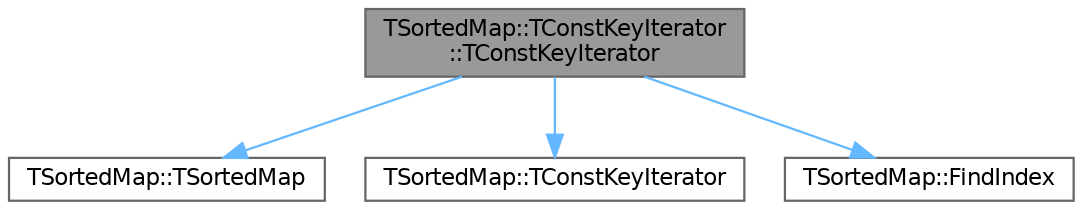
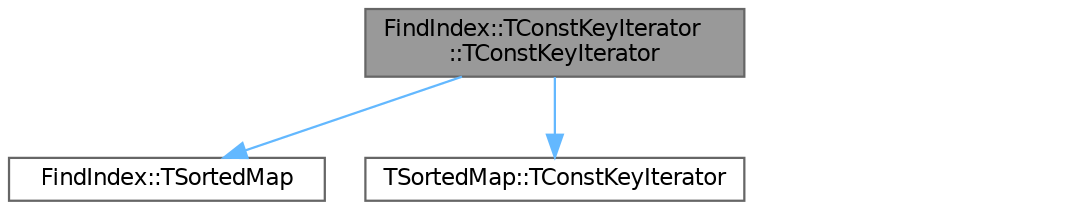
node "TSortedMap::TConstKeyIterator ::TConstKeyIterator": label "TSortedMap::TConstKeyIterator ::TConstKeyIterator" -> "FindIndex::TConstKeyIterator ::TConstKeyIterator"
node "TSortedMap::TSortedMap": label "TSortedMap::TSortedMap" -> "FindIndex::TSortedMap"
node "TSortedMap::FindIndex": removed
